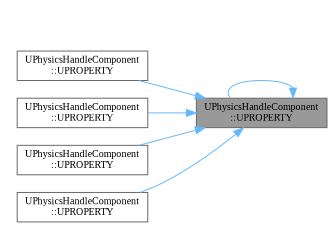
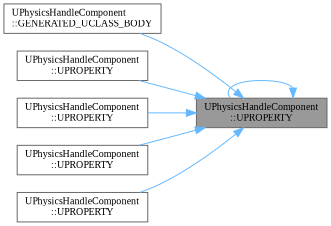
node "UPhysicsHandleComponent ::GENERATED_UCLASS_BODY": added
